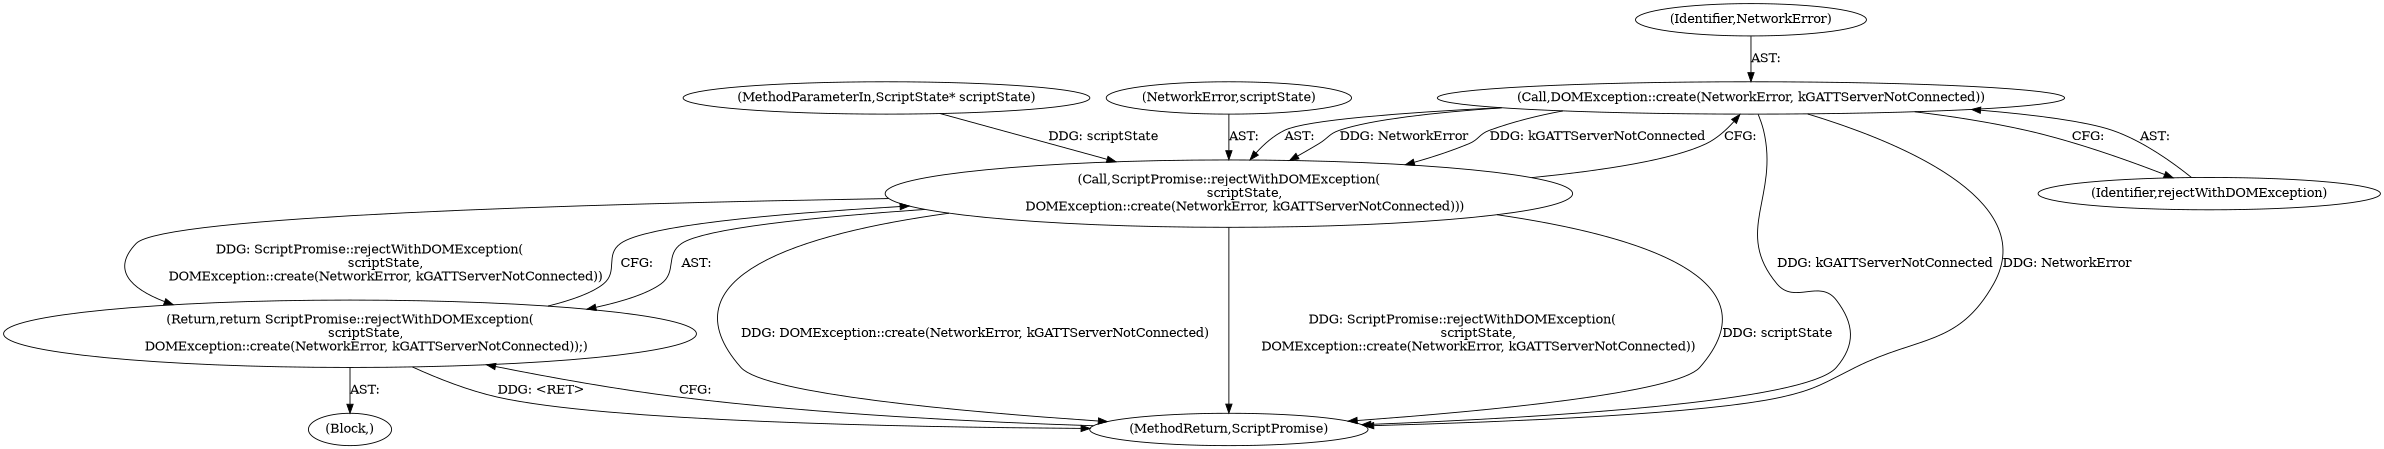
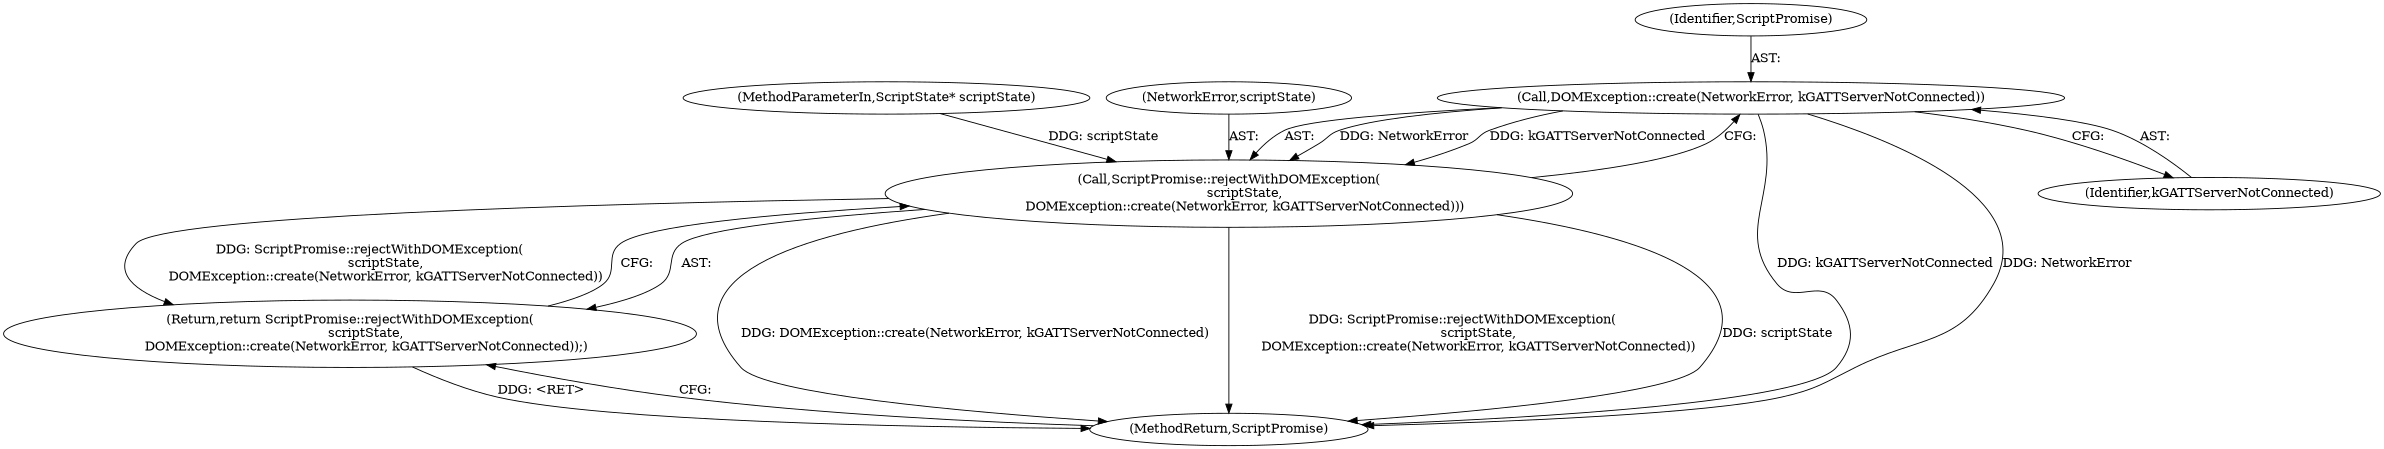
node "(Identifier,NetworkError)": label "(Identifier,NetworkError)" -> "(Identifier,ScriptPromise)"
node "(Identifier,rejectWithDOMException)": label "(Identifier,rejectWithDOMException)" -> "(Identifier,kGATTServerNotConnected)"
node "(Block,)": removed
